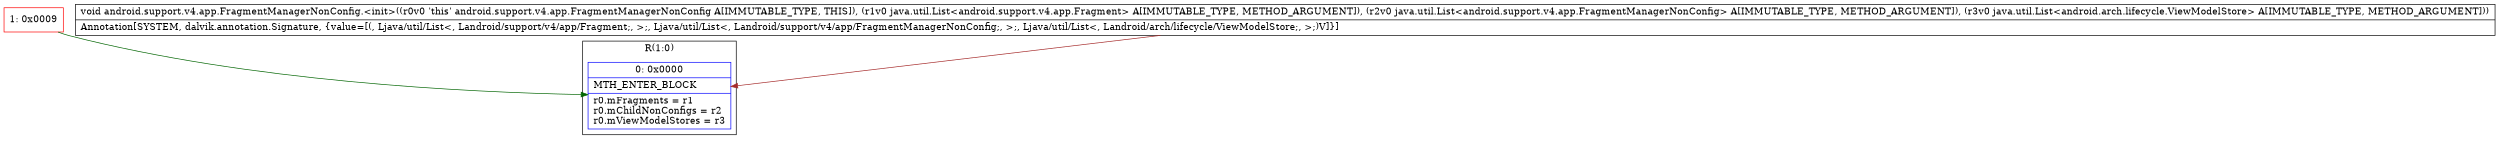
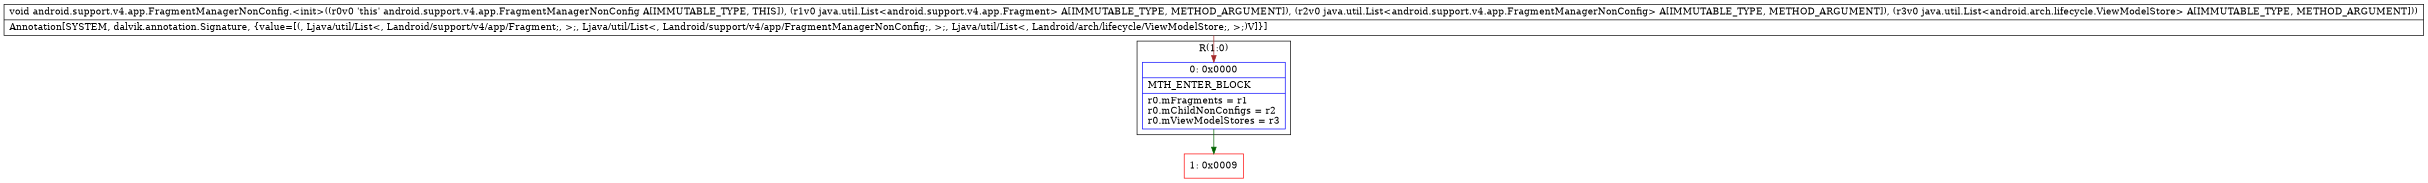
edge "1: 0x0009" -> "0: 0x0000": reversed
